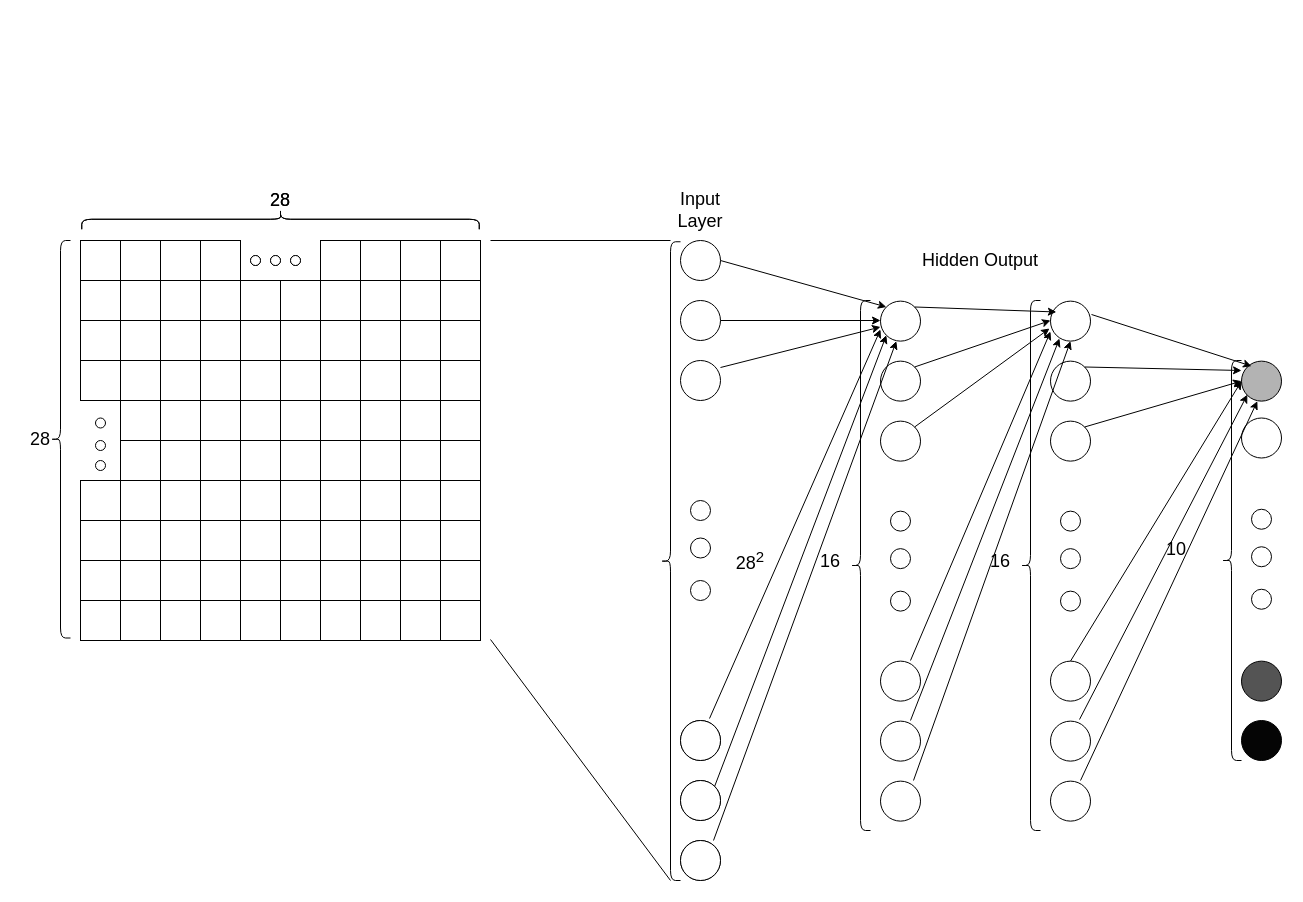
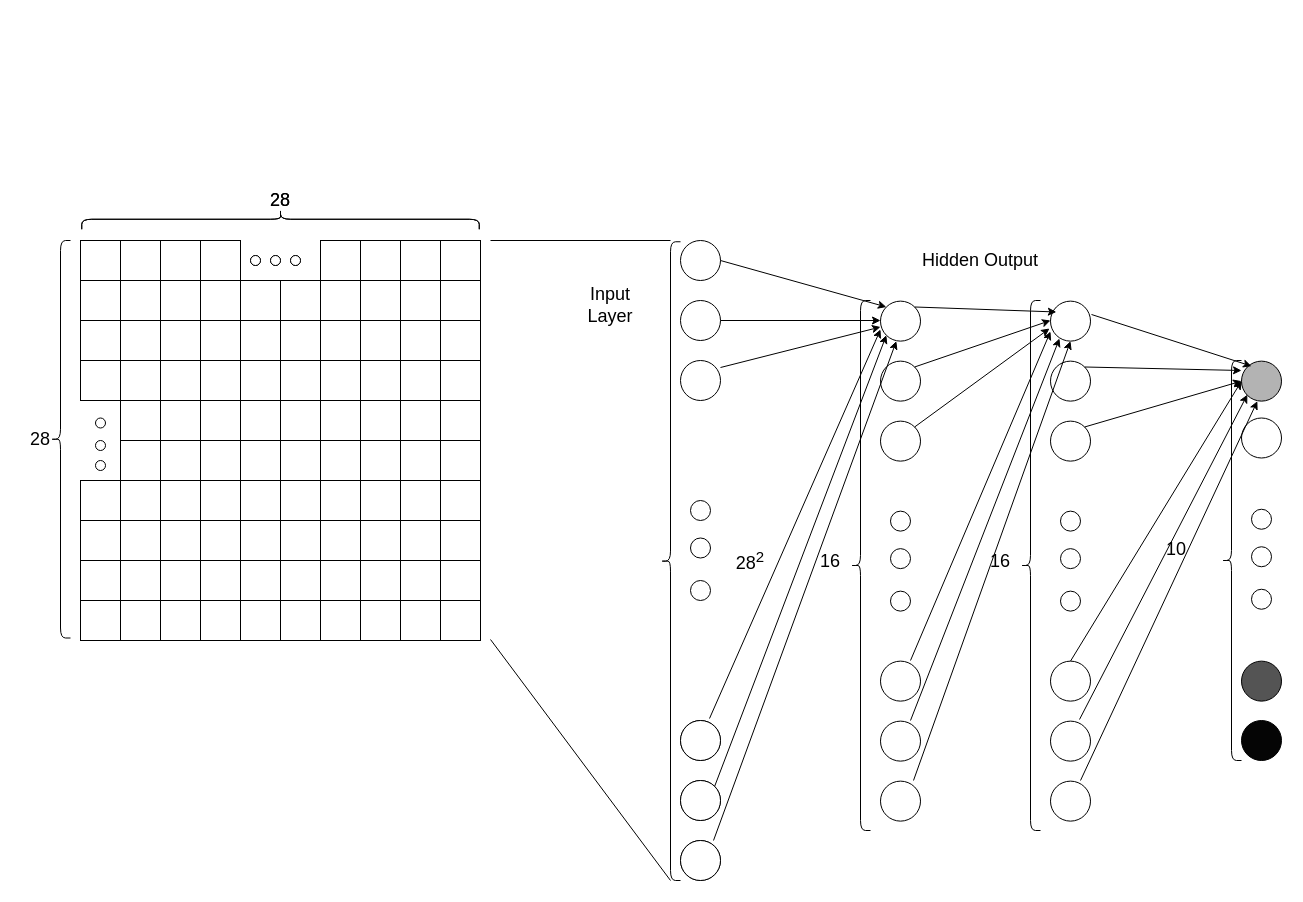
node "Input Layer": moved (701, 211) -> (611, 306)
